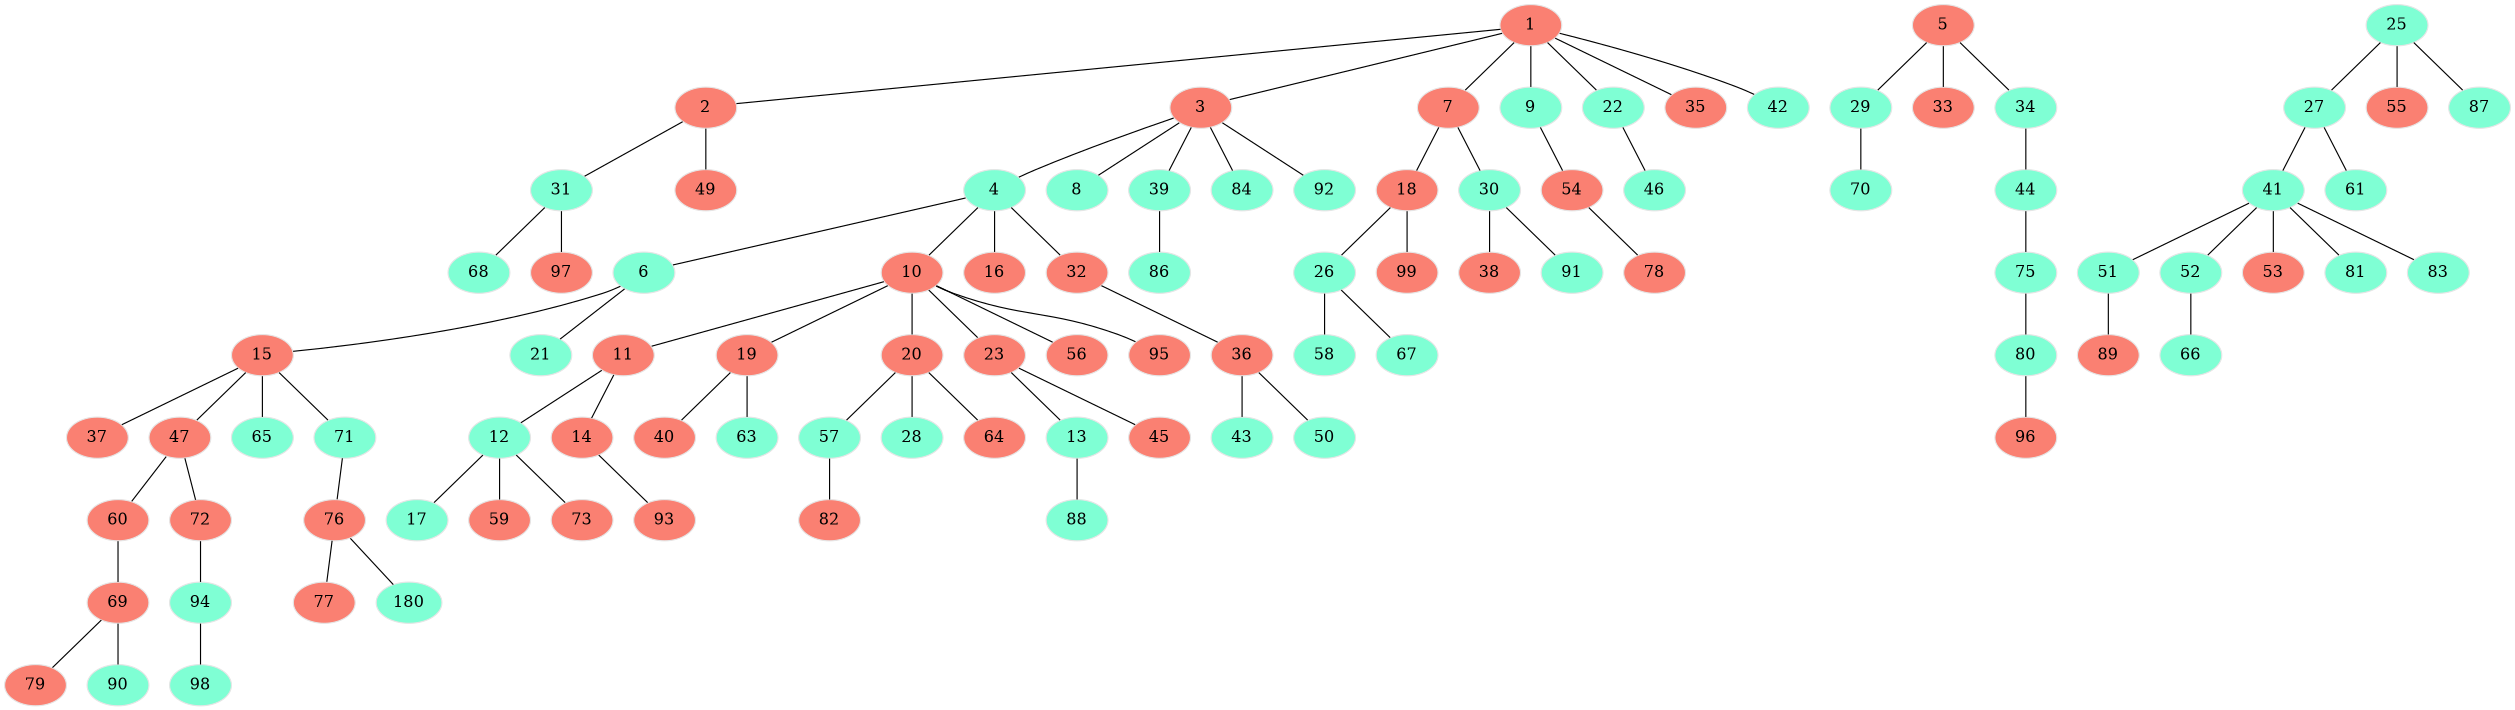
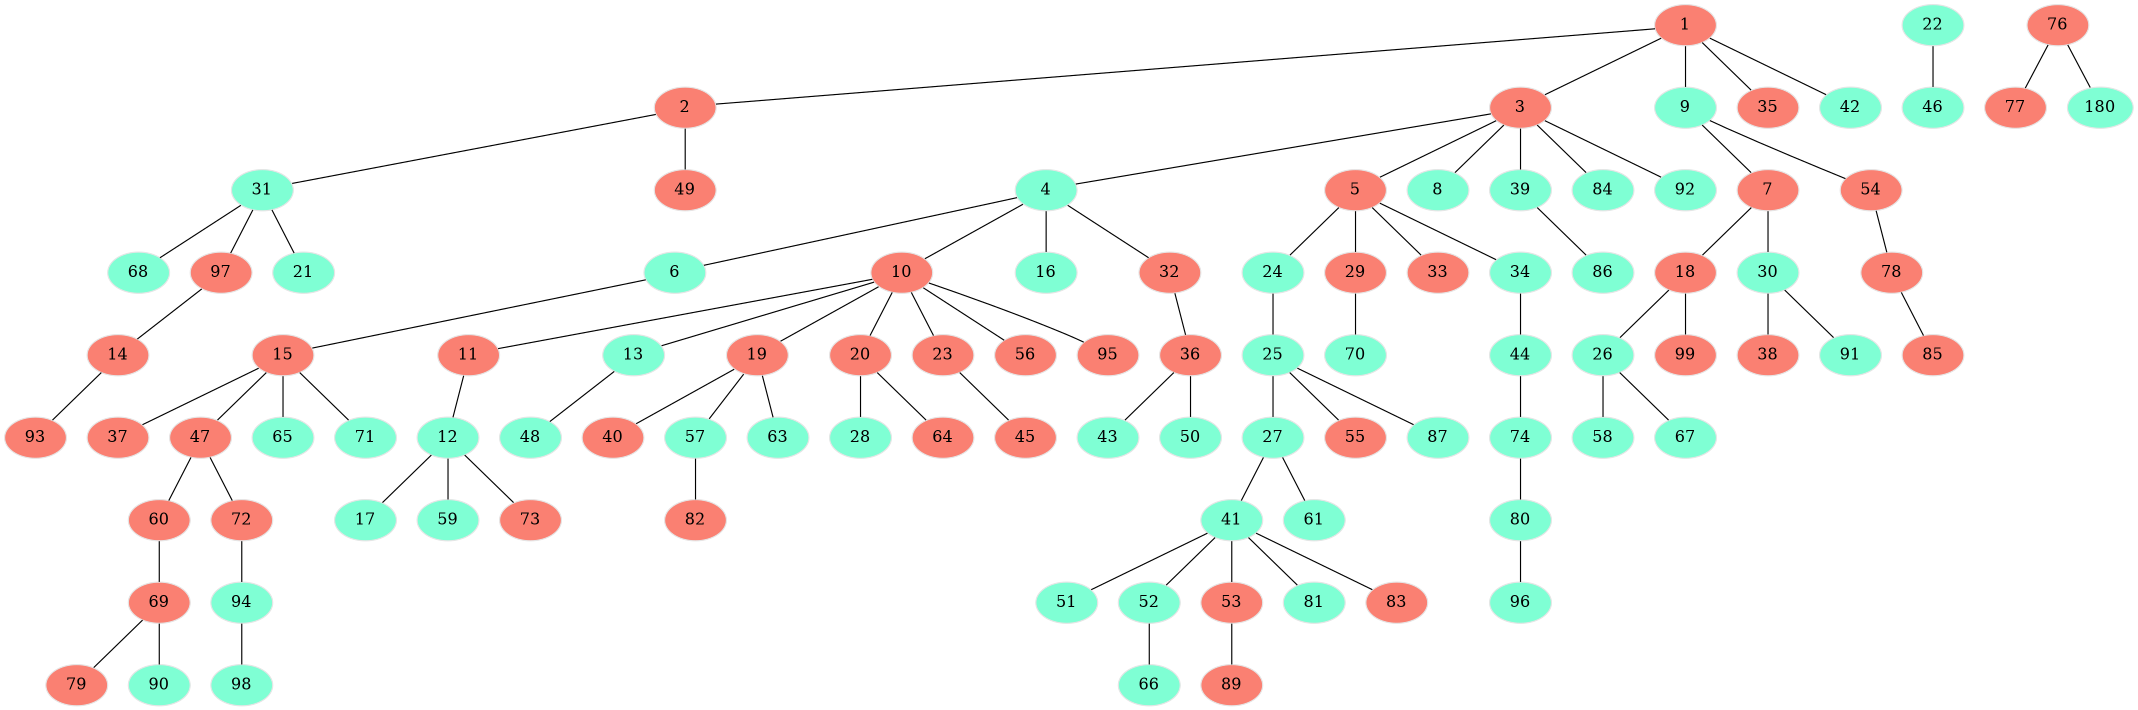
edge "1" -- "7": now "9" -- "7"
edge "1" -- "22": removed
node "29": fillcolor aquamarine -> salmon
edge "3" -- "5": added
node "16": fillcolor salmon -> aquamarine
node "24": added
node "75": label "75" -> "74"
node "83": fillcolor aquamarine -> salmon
edge "6" -- "21": now "31" -- "21"
edge "51" -- "89": now "53" -- "89"
node "85": added
edge "20" -- "57": now "19" -- "57"
edge "23" -- "13": now "10" -- "13"
edge "11" -- "14": now "97" -- "14"
node "96": fillcolor salmon -> aquamarine
edge "71" -- "76": removed
node "59": fillcolor salmon -> aquamarine
node "88": label "88" -> "48"
